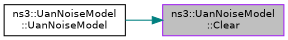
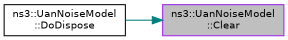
node "ns3::UanNoiseModel ::UanNoiseModel": label "ns3::UanNoiseModel ::UanNoiseModel" -> "ns3::UanNoiseModel ::DoDispose"
